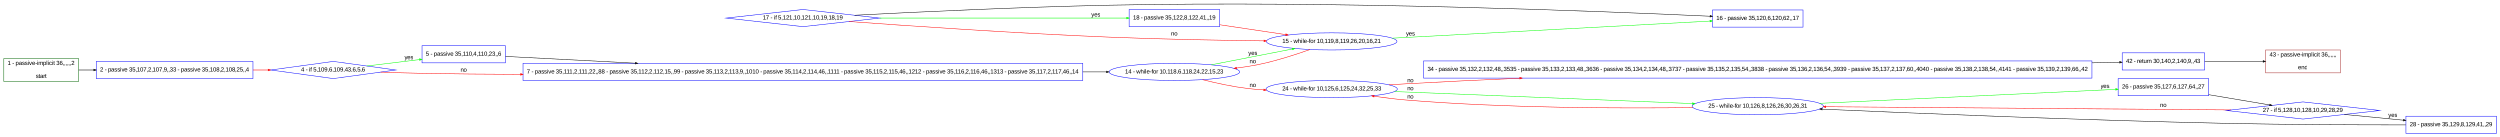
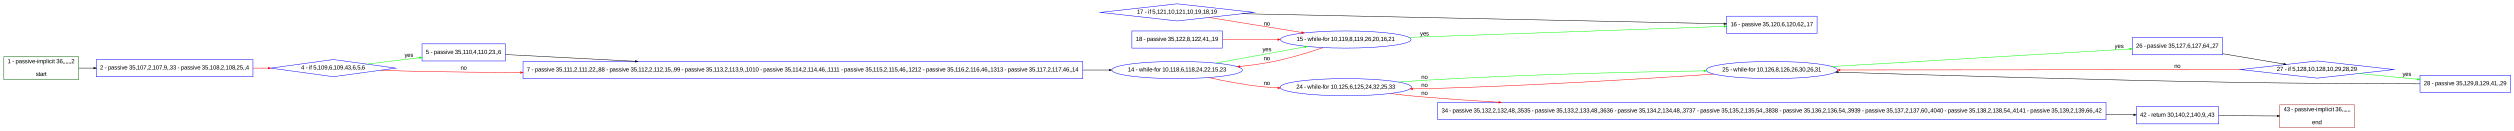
edge "17 - if 5,121,10,121,10,19,18,19" -> "18 - passive 35,122,8,122,41,,19": removed, label "yes"
edge "27 - if 5,128,10,128,10,29,28,29" -> "28 - passive 35,129,8,129,41,,29": color #000000 -> #00ff00
